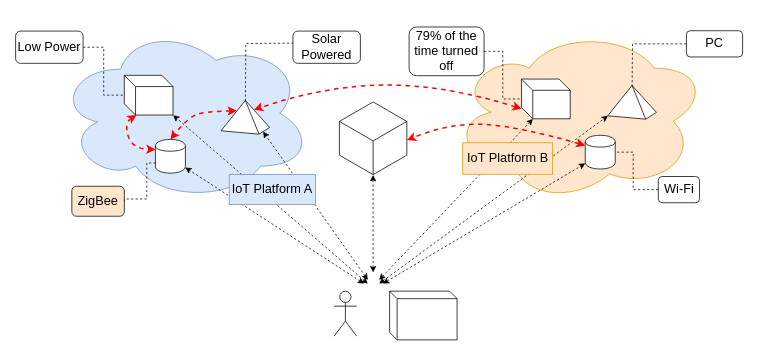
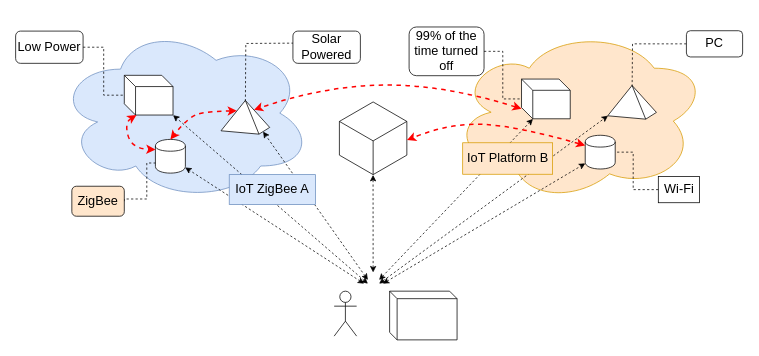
node "79% of the time turned off": label "79% of the time turned off" -> "99% of the time turned off"
node "IoT Platform A": label "IoT Platform A" -> "IoT ZigBee A"
node "Wi-Fi": shape rounded rectangle -> rectangle
